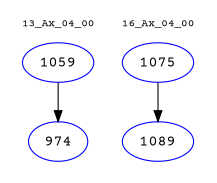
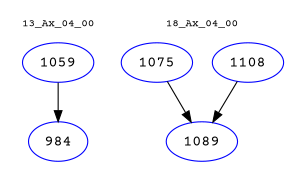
cluster "16_Ax_04_00": label "16_Ax_04_00" -> "18_Ax_04_00"
node "1108": added
node "974": label "974" -> "984"
